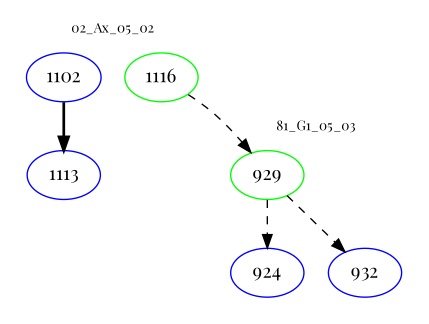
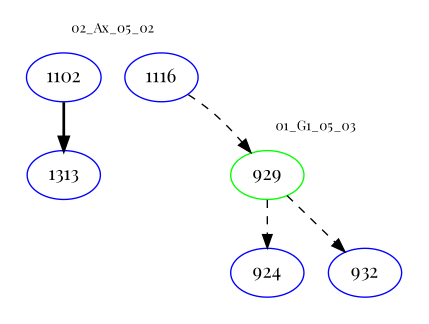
node "1116": color green -> blue
cluster "81_G1_05_03": label "81_G1_05_03" -> "01_G1_05_03"
node "1113": label "1113" -> "1313"
